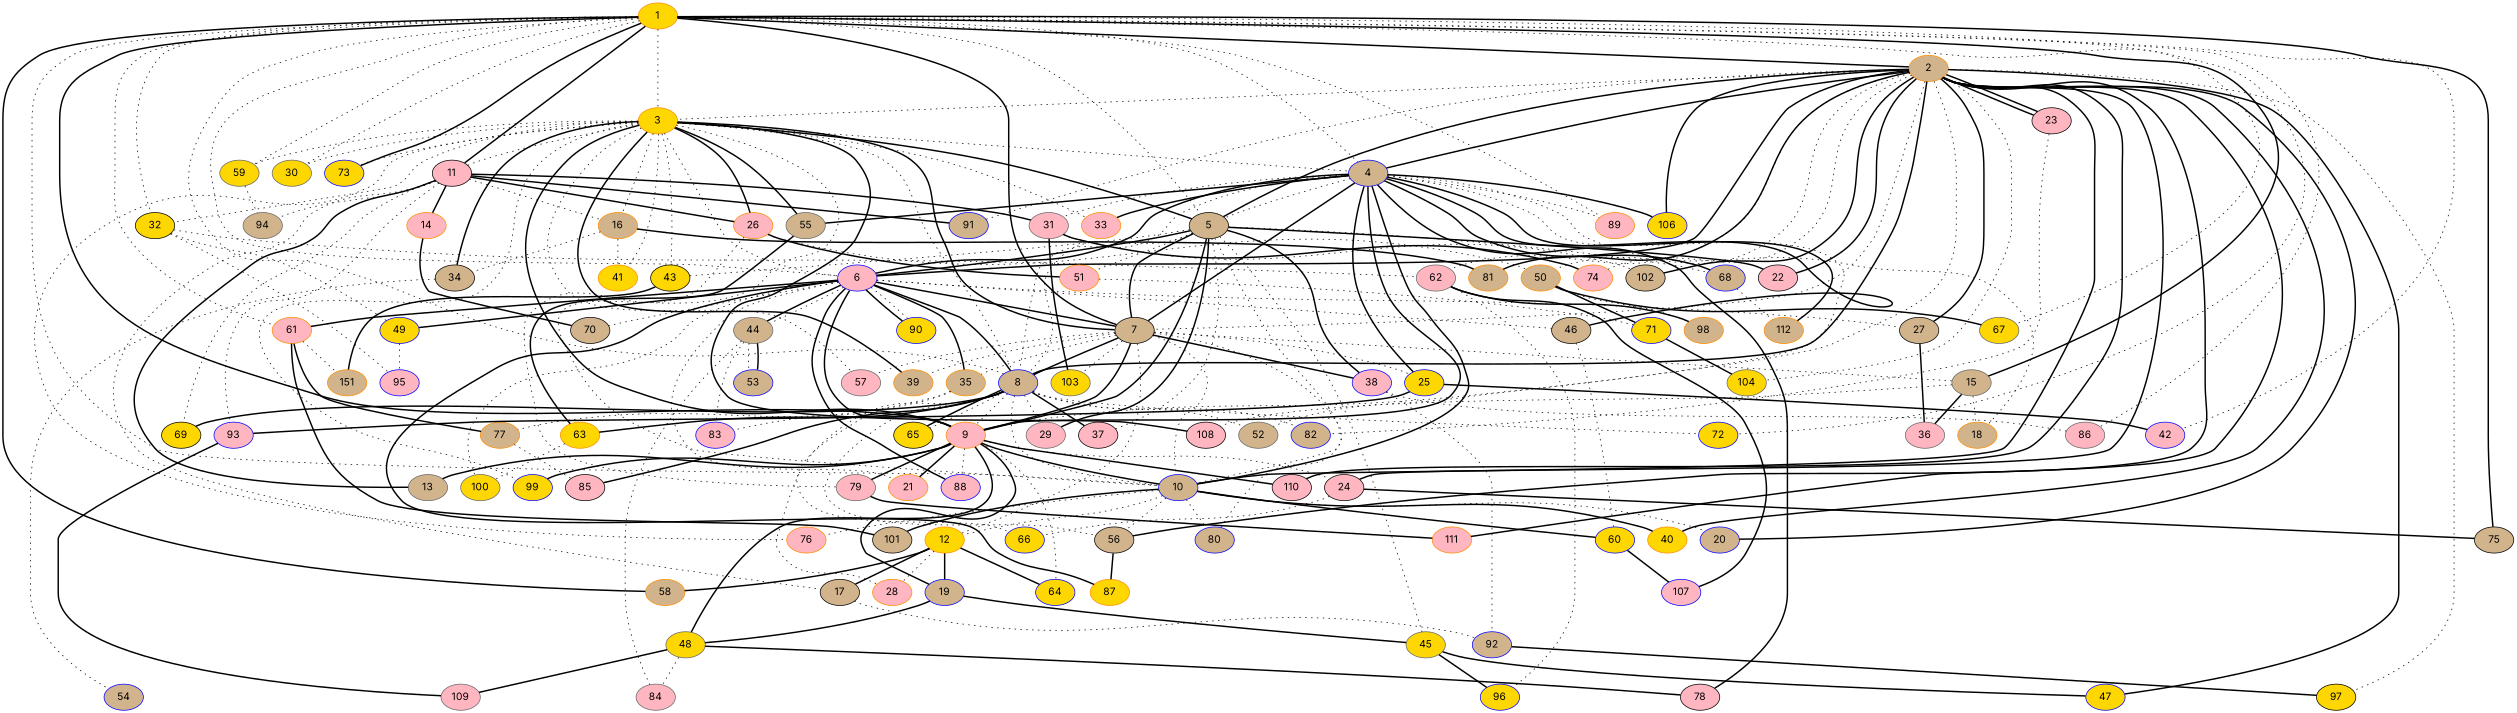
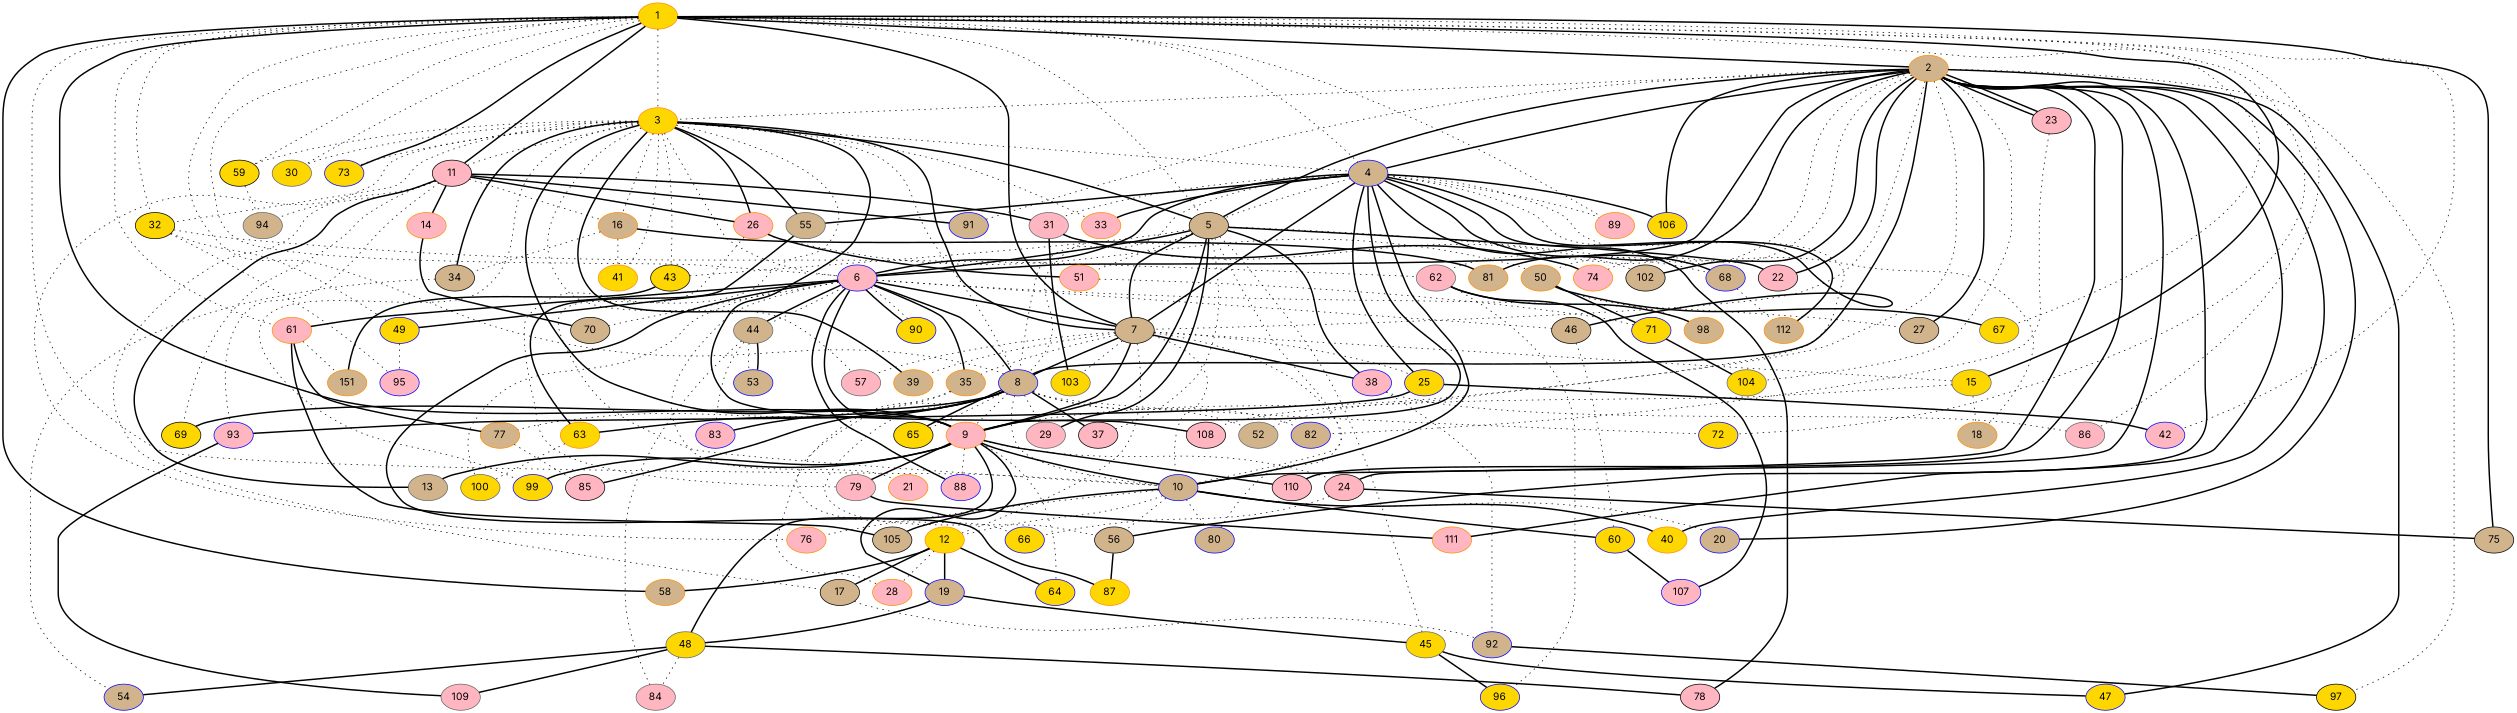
node "59": color gray40 -> black
node "15": fillcolor tan -> gold
edge "8" -- "83": style dotted -> bold
node "36": removed
edge "9" -- "21": removed
node "101": label "101" -> "105"
edge "48" -- "54": added
